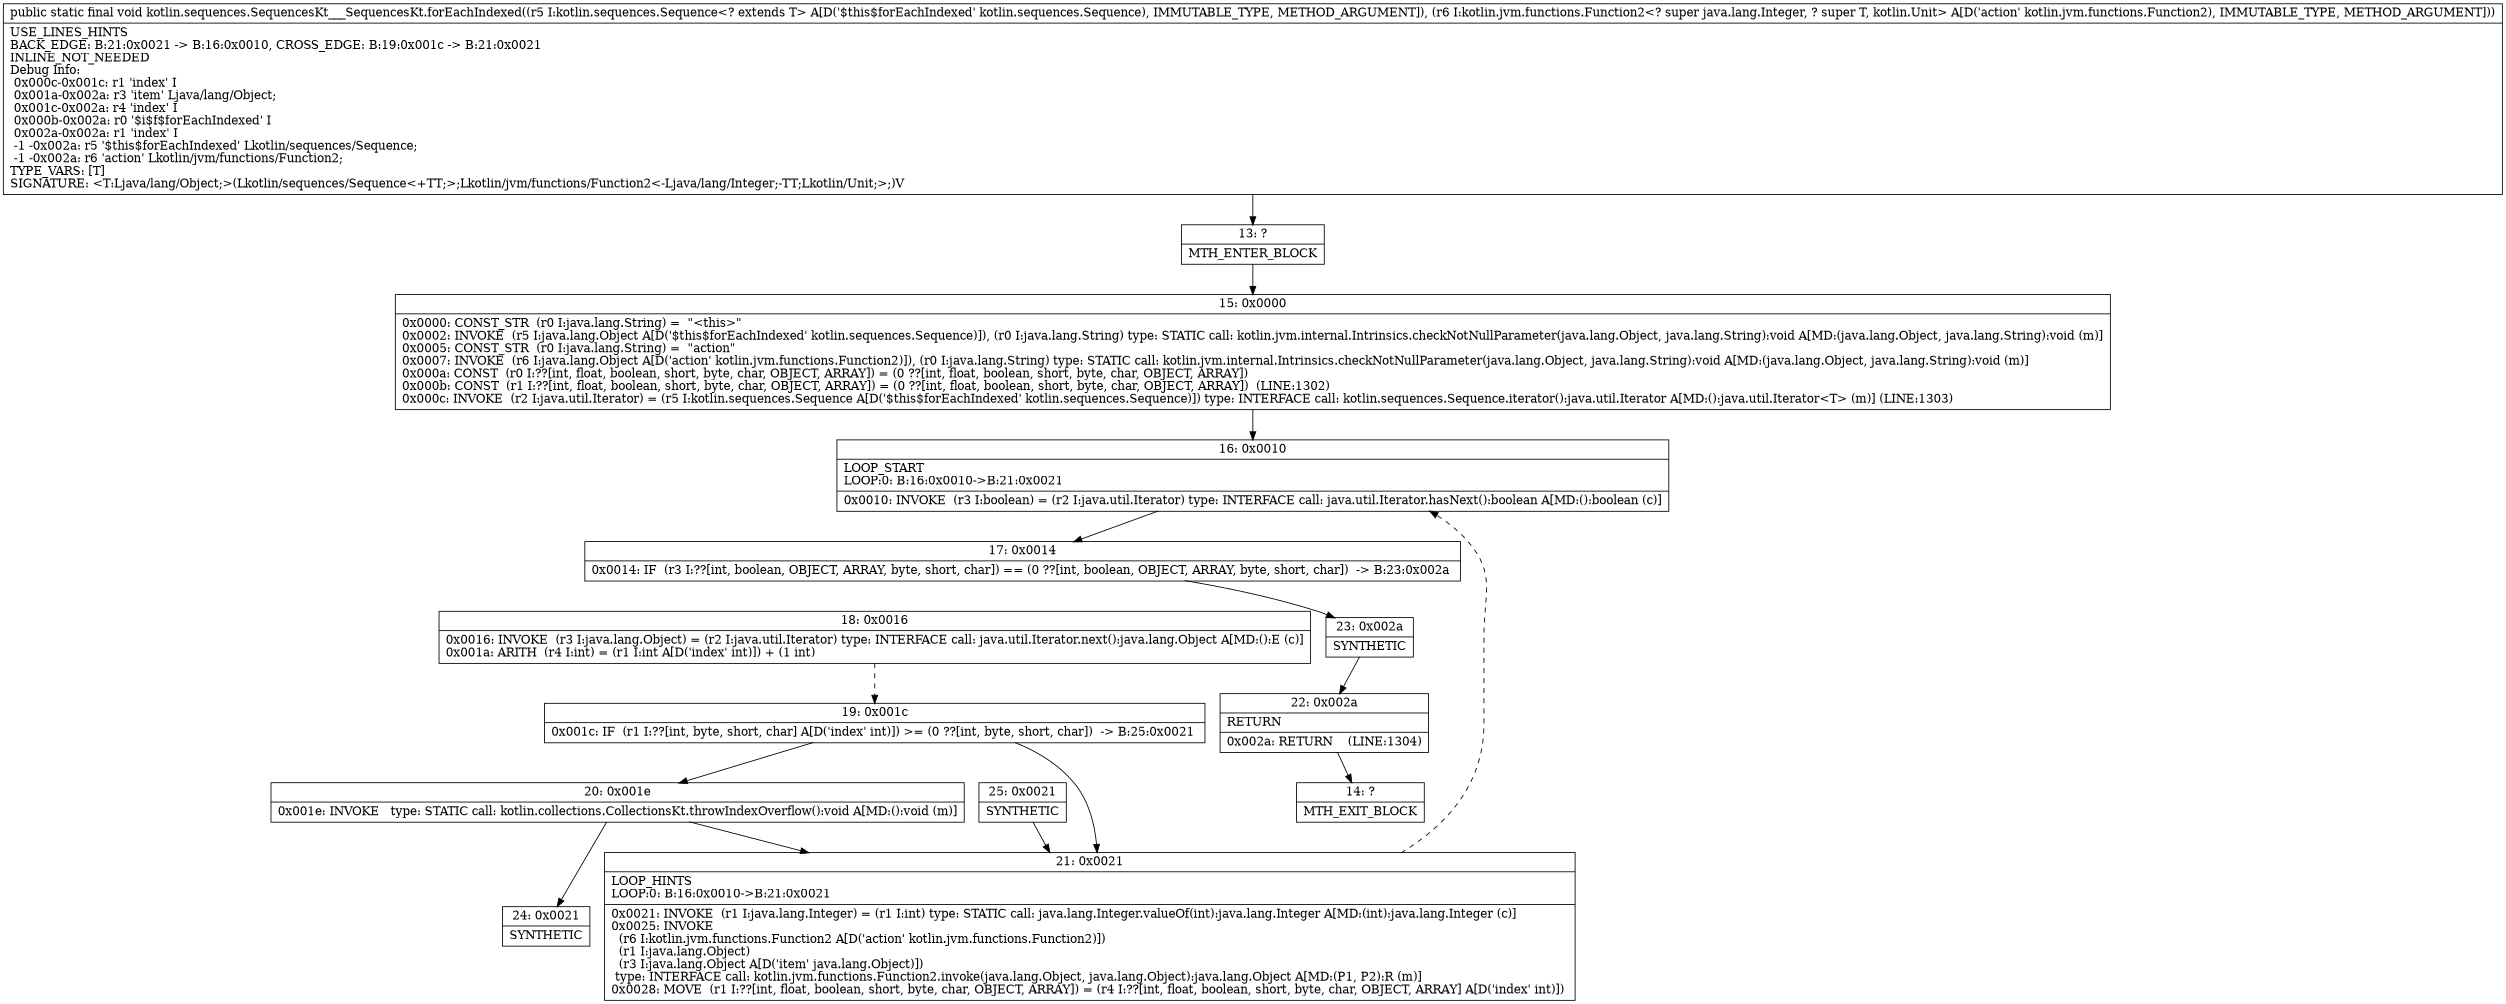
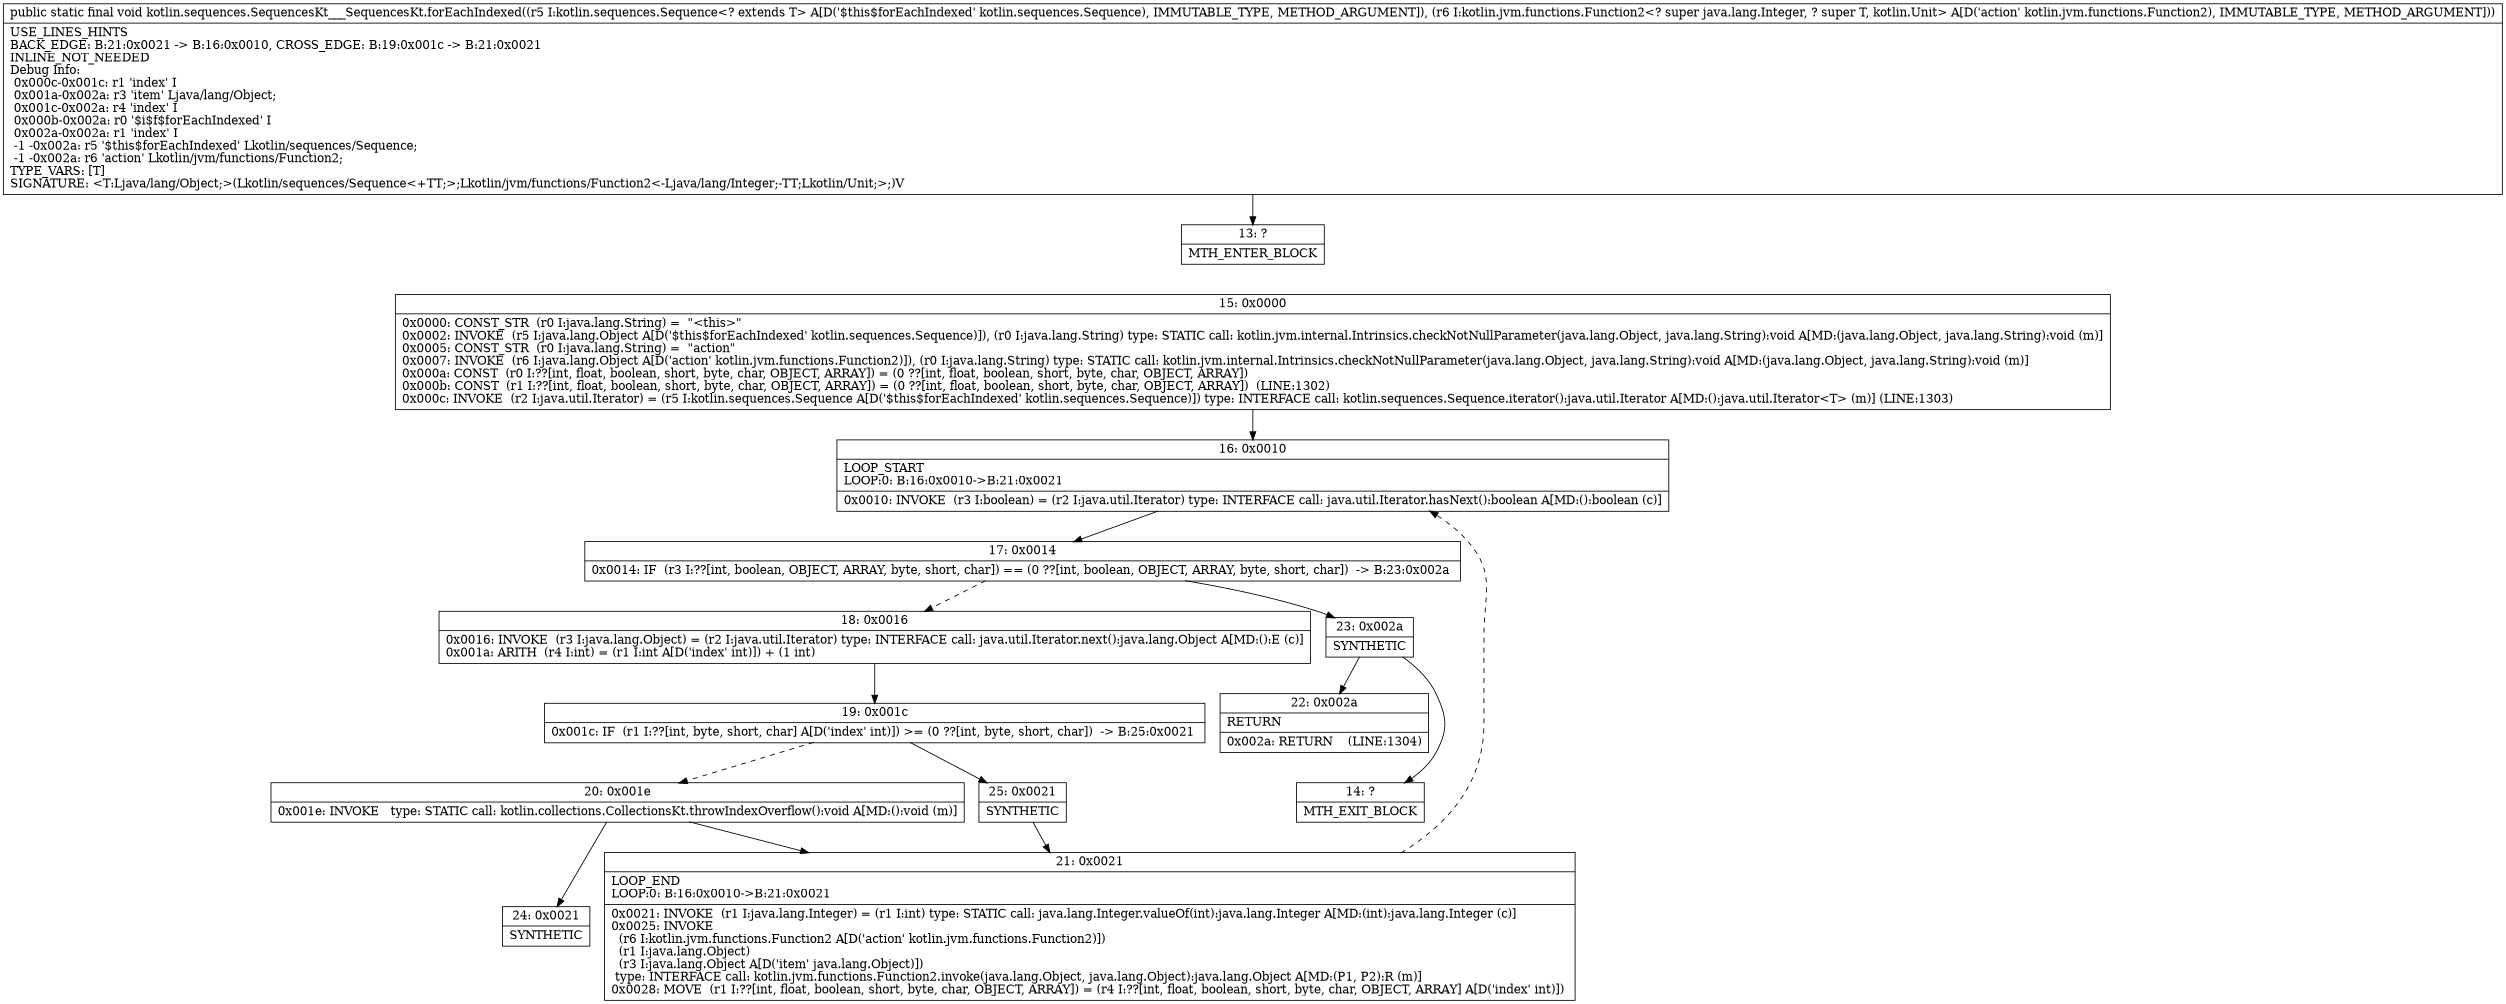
edge "13: ?" -> "15: 0x0000": removed
edge "17: 0x0014" -> "18: 0x0016": added
edge "18: 0x0016" -> "19: 0x001c": style dashed -> solid
edge "19: 0x001c" -> "20: 0x001e": style solid -> dashed
edge "22: 0x002a" -> "14: ?": now "23: 0x002a" -> "14: ?"
edge "19: 0x001c" -> "21: 0x0021": now "19: 0x001c" -> "25: 0x0021"
node "21: 0x0021": text "LOOP_HINTS" -> "LOOP_END"
